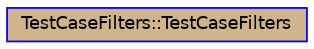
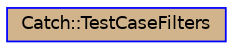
node "TestCaseFilters::TestCaseFilters": label "TestCaseFilters::TestCaseFilters" -> "Catch::TestCaseFilters"
